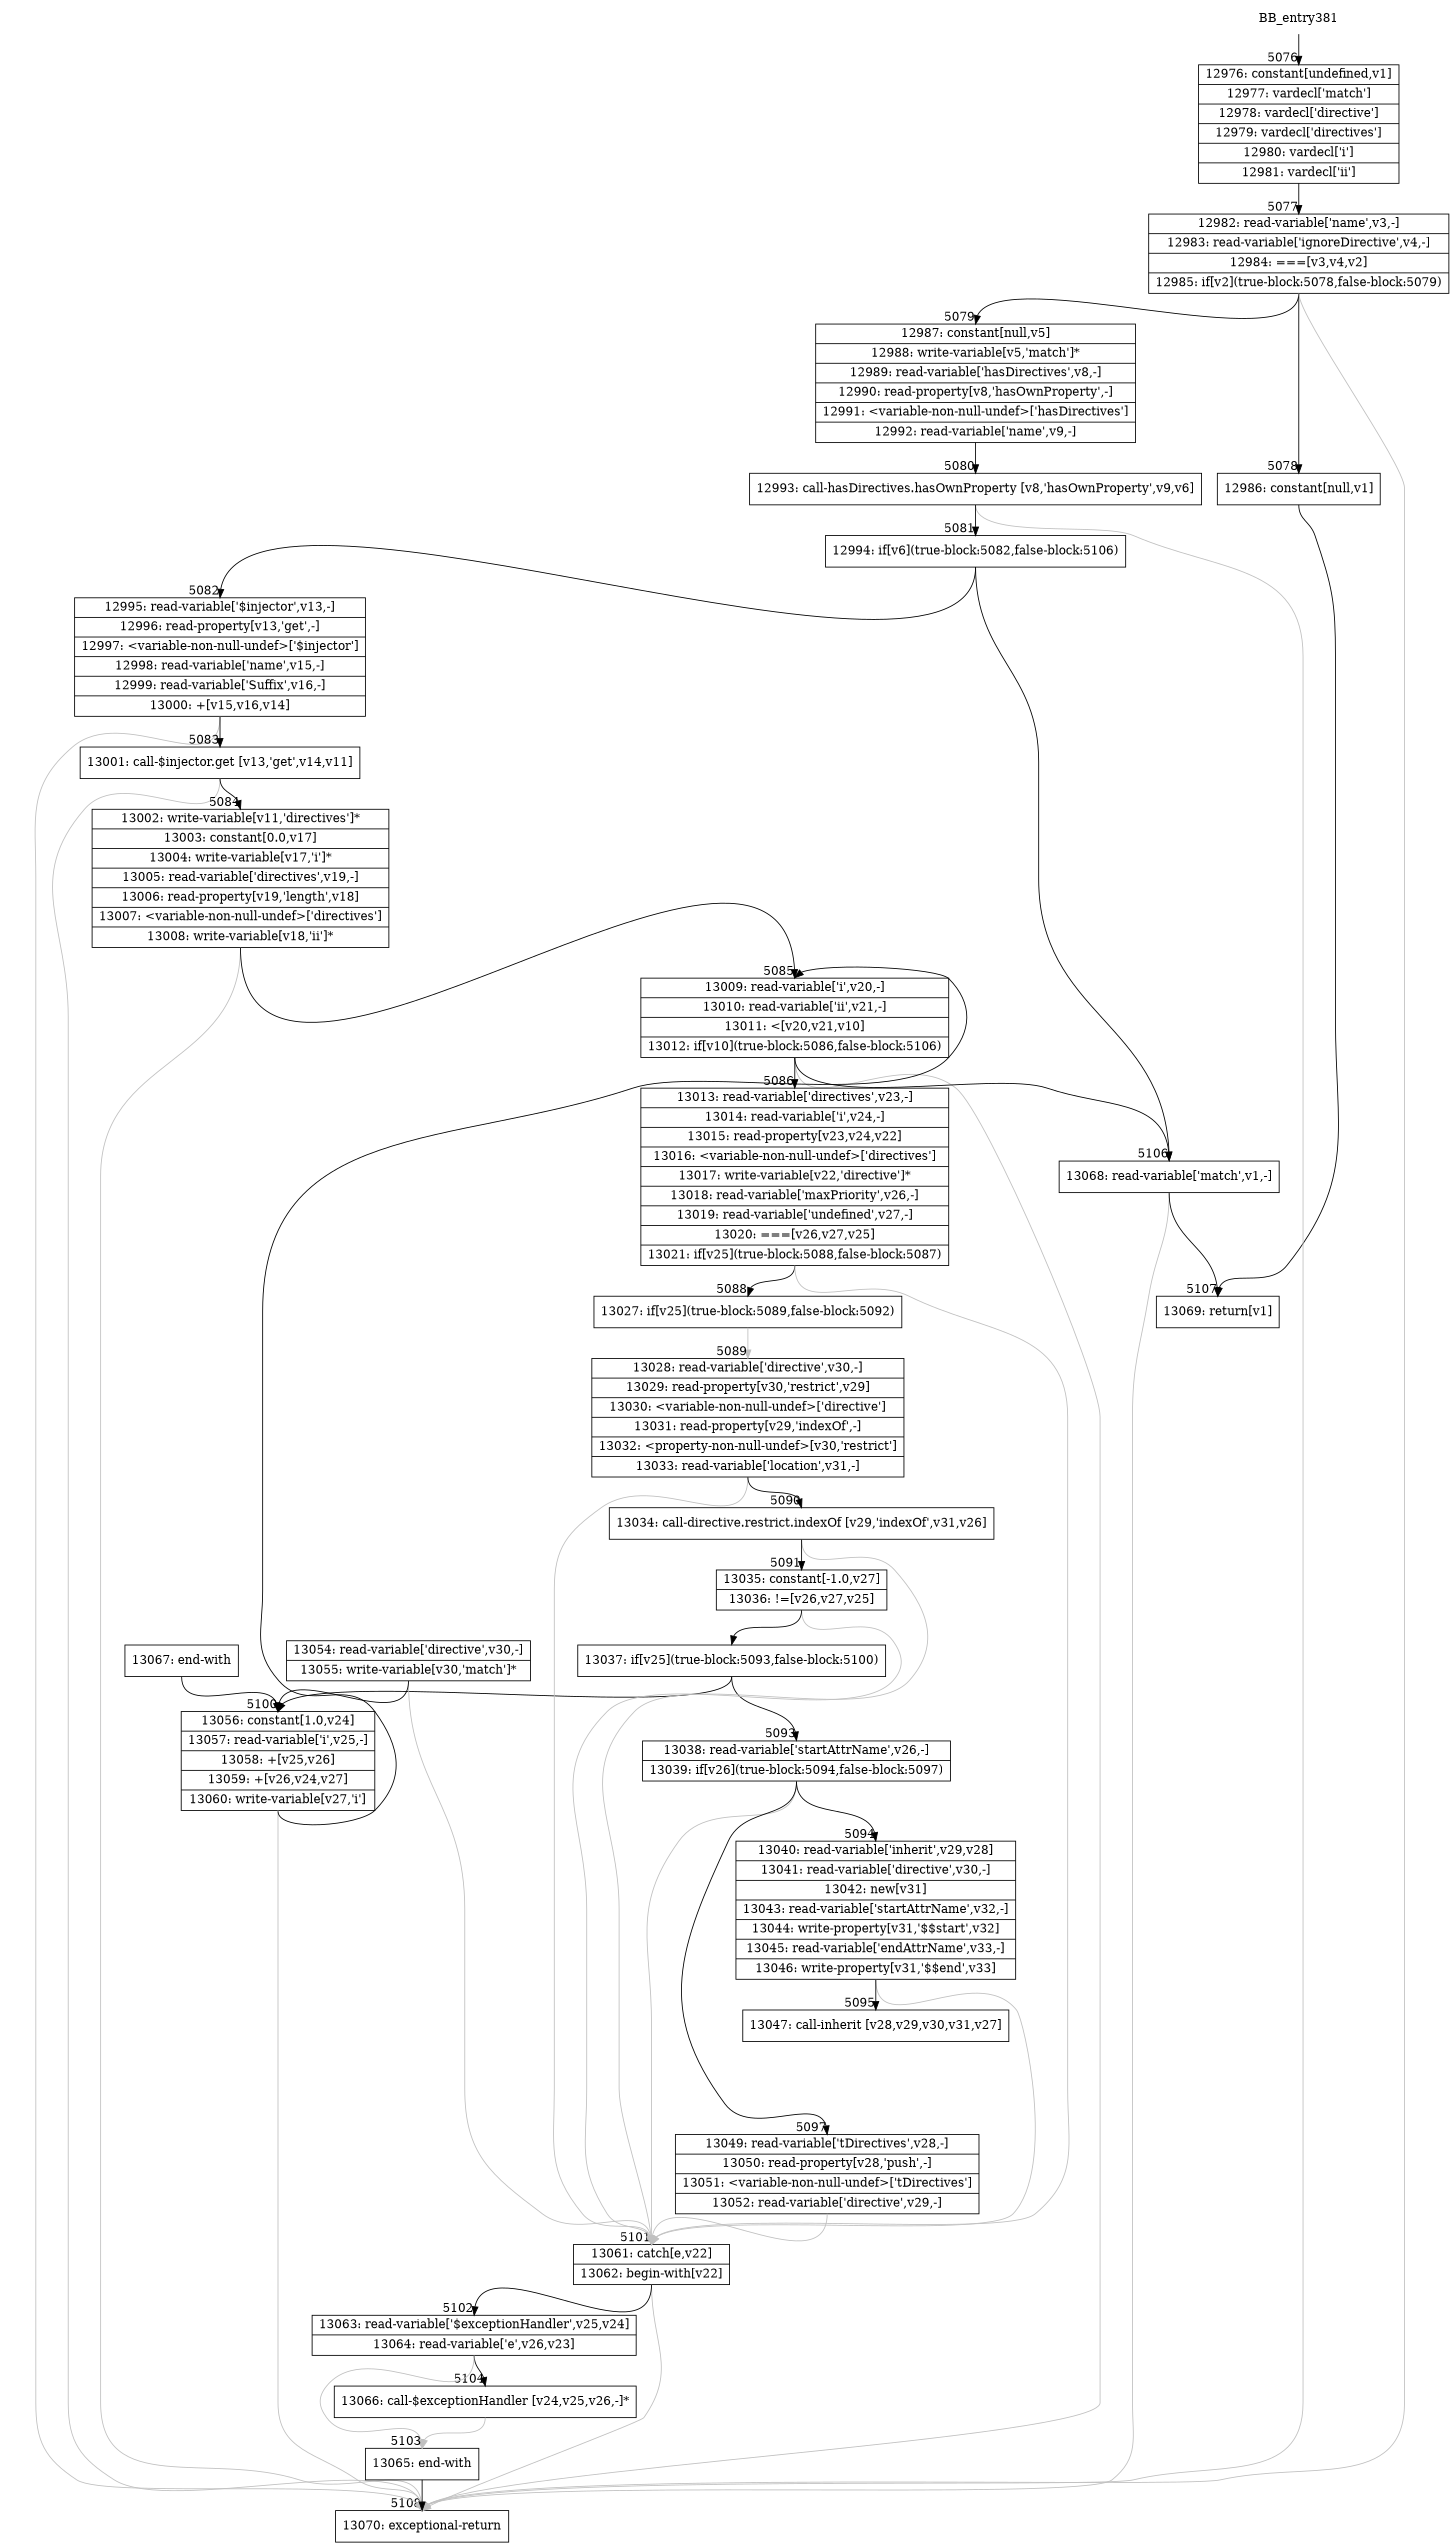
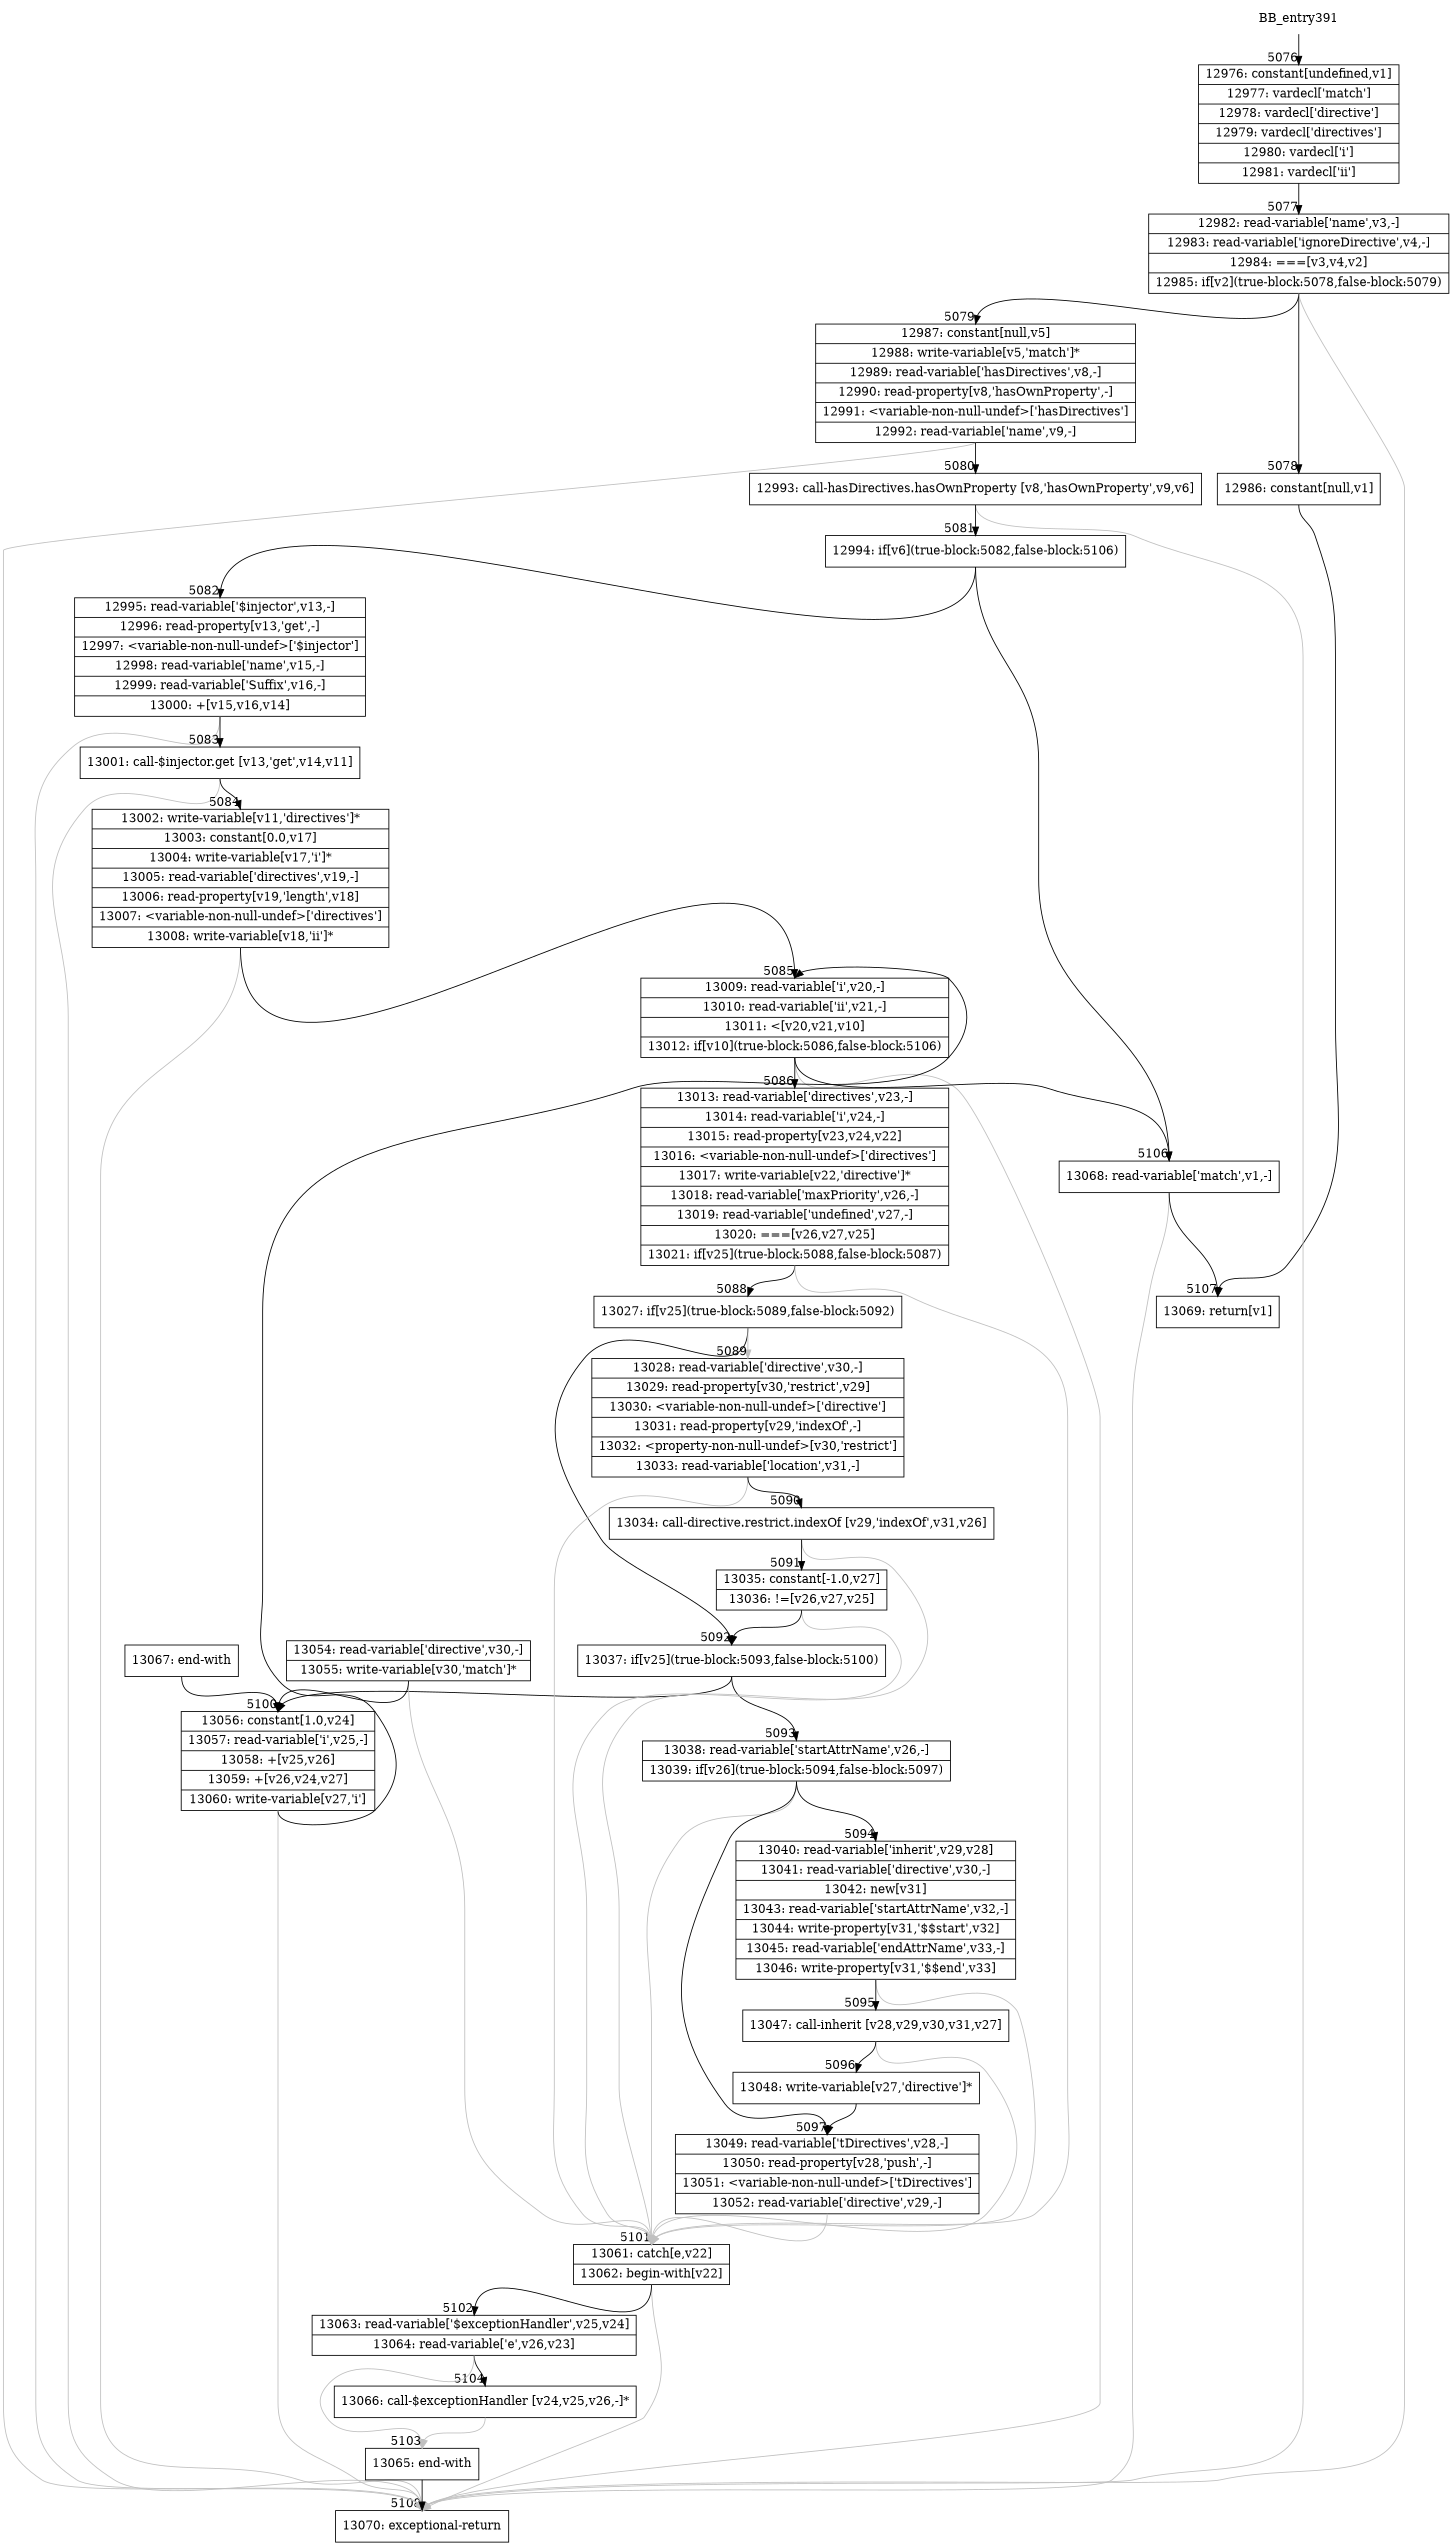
node "BB_entry381": label "BB_entry381" -> "BB_entry391"
edge "12987: constant[null,v5]" -> "13070: exceptional-return": added
edge "13027: if[v25](true-block:5089,false-block:5092)" -> "13037: if[v25](true-block:5093,false-block:5100)": added
node "13048: write-variable[v27,'directive']*": added
edge "13047: call-inherit [v28,v29,v30,v31,v27]" -> "13061: catch[e,v22]": added
